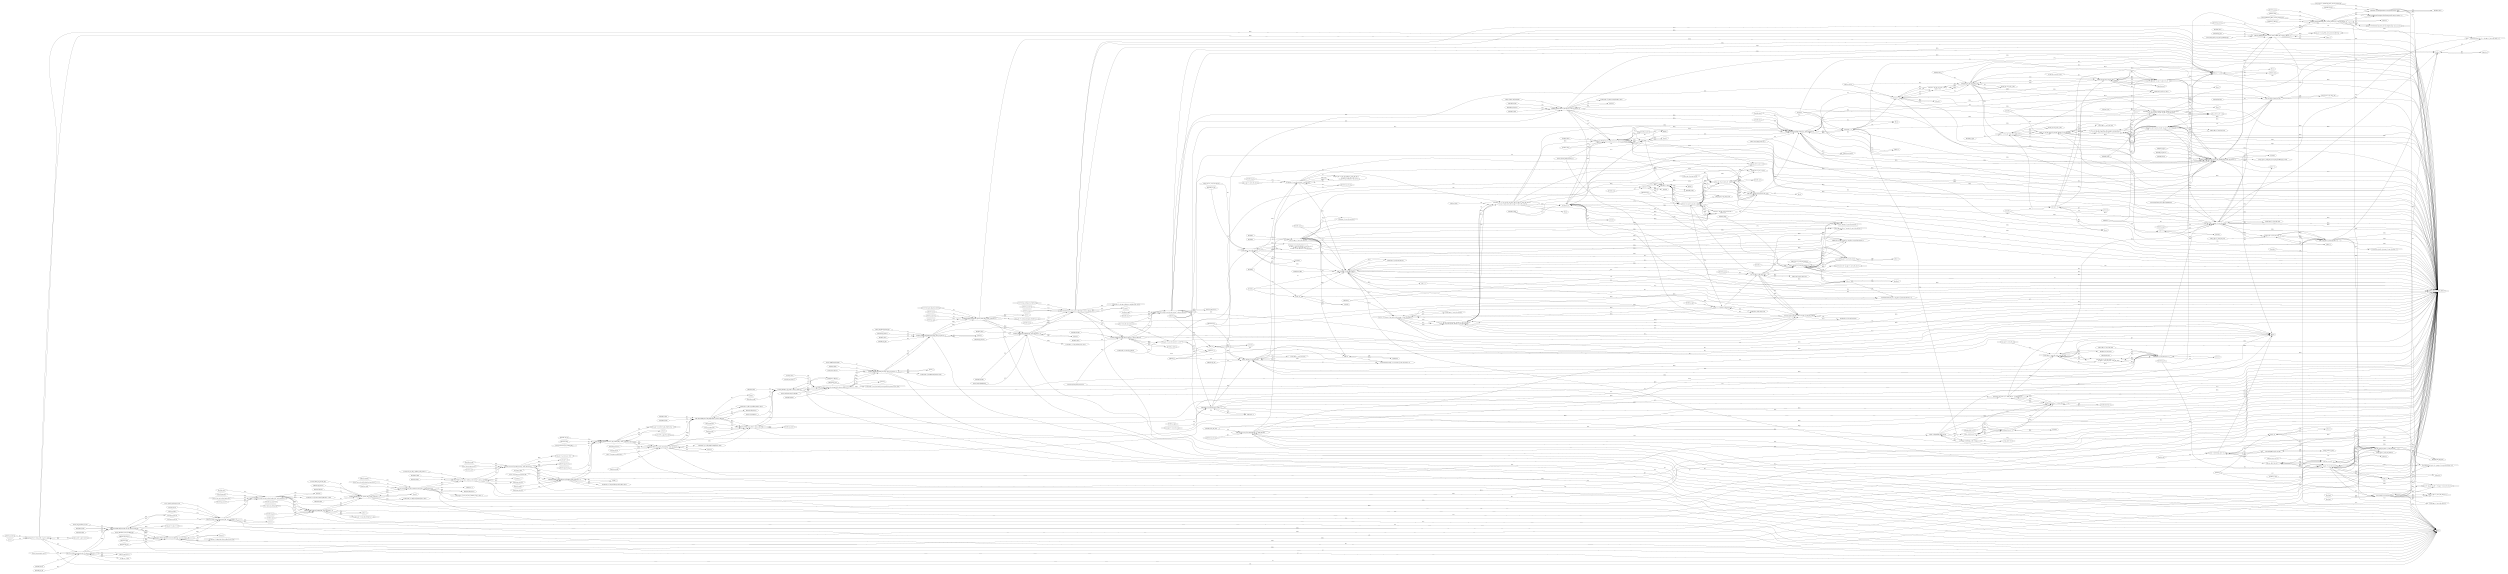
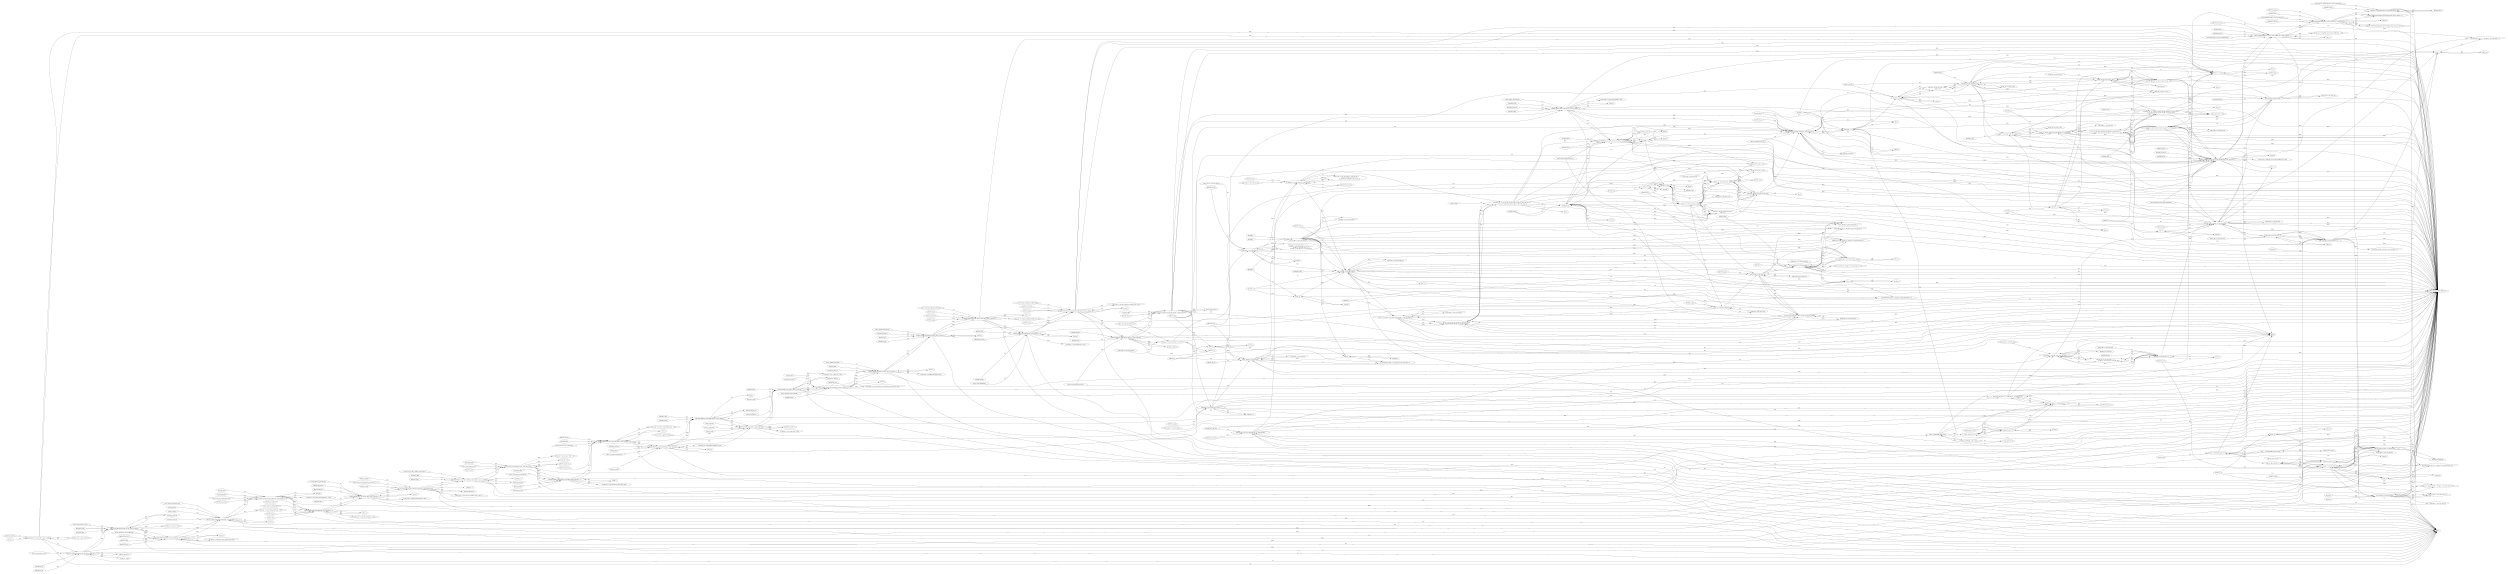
edge "(Call,ps_pps->i1_num_tile_rows > max_tile_rows)" -> "(Call,j < ps_pps->i1_num_tile_rows)": reversed
node "(Call,ps_pps->i1_pic_cr_qp_offset = value)": added
node "(Call,ps_pps->i1_diff_cu_qp_delta_depth = value)": removed
node "(Call,ps_pps->i1_pic_cb_qp_offset = value)": added
node "(Call,ps_pps->i1_output_flag_present_flag = value)": added
